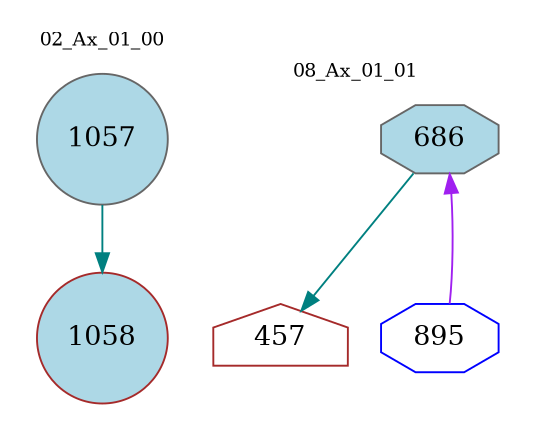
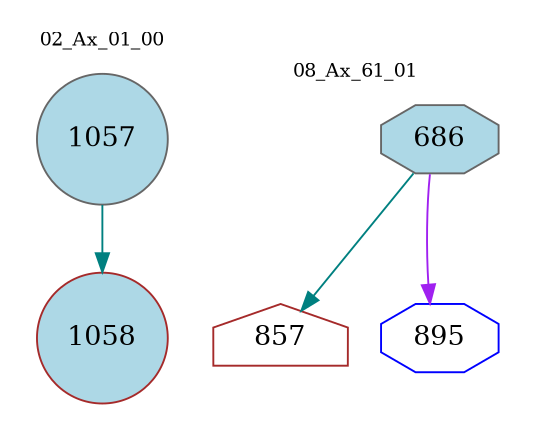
cluster "08_Ax_01_01": label "08_Ax_01_01" -> "08_Ax_61_01"
edge "895" -> "686": reversed
node "457": label "457" -> "857"
